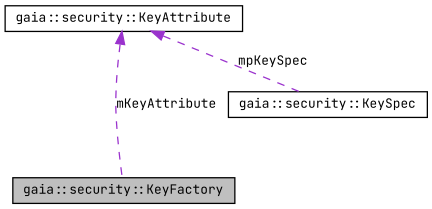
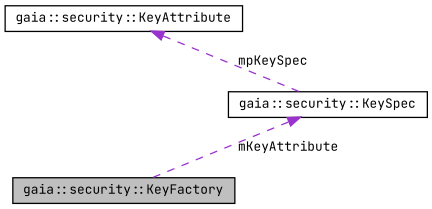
edge "gaia::security::KeyFactory" -> "gaia::security::KeyAttribute": now "gaia::security::KeyFactory" -> "gaia::security::KeySpec"
